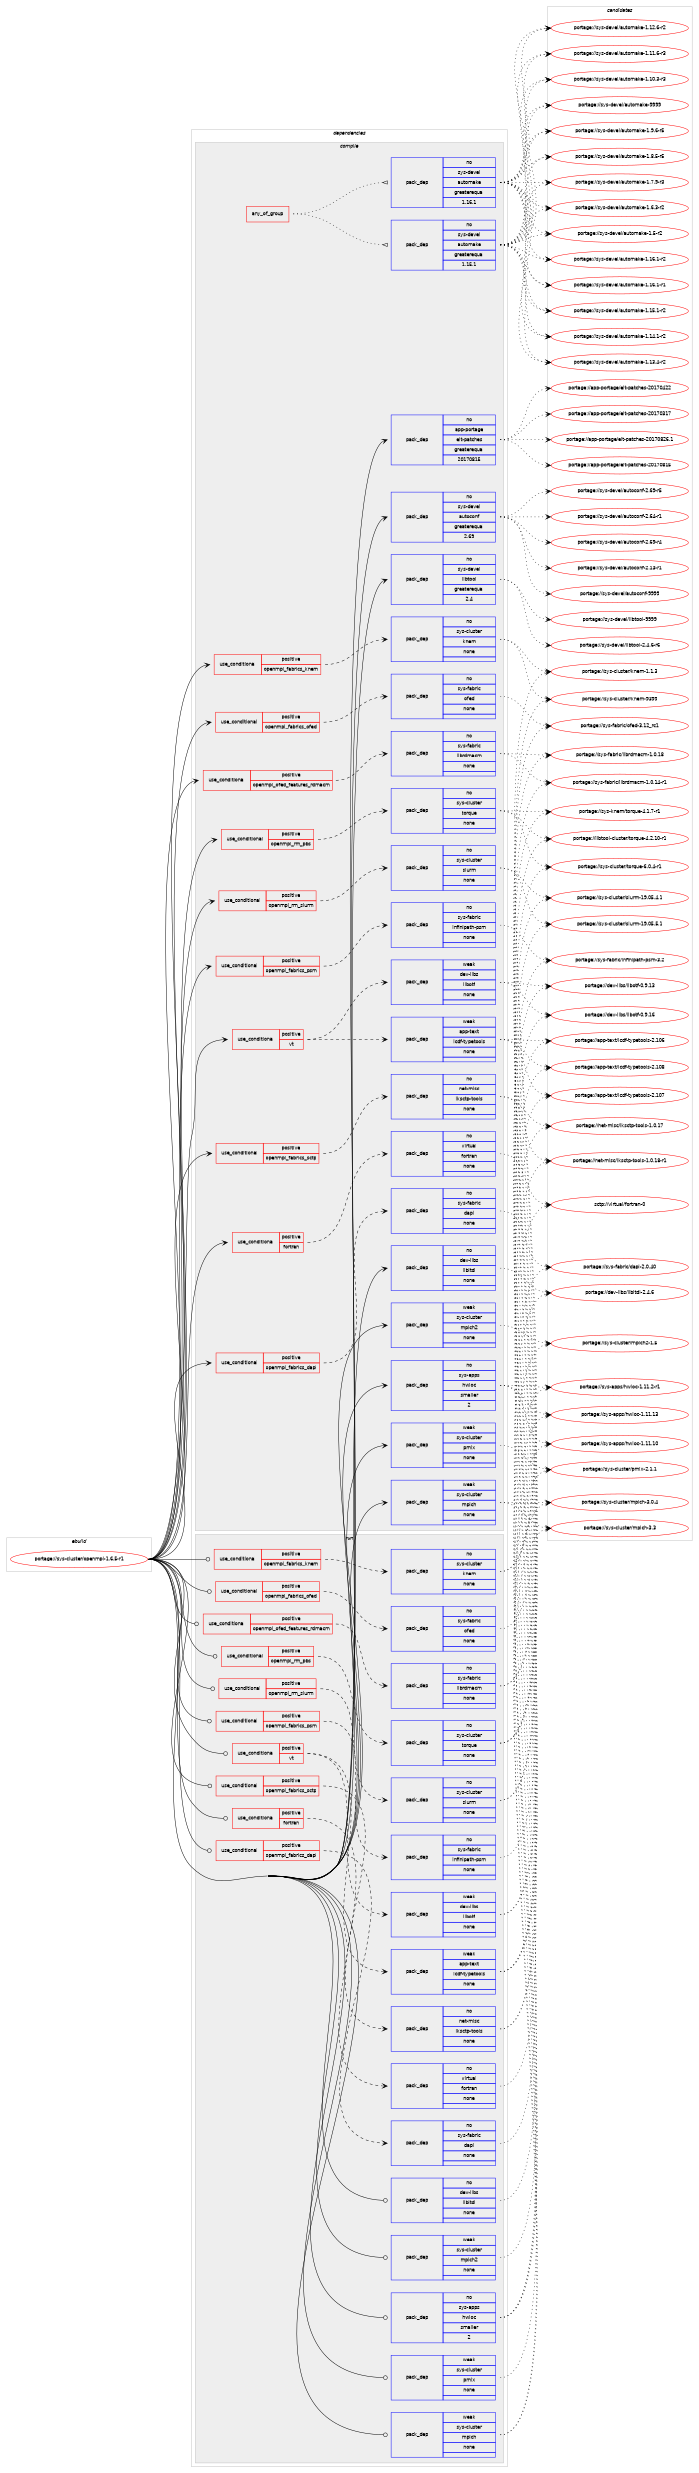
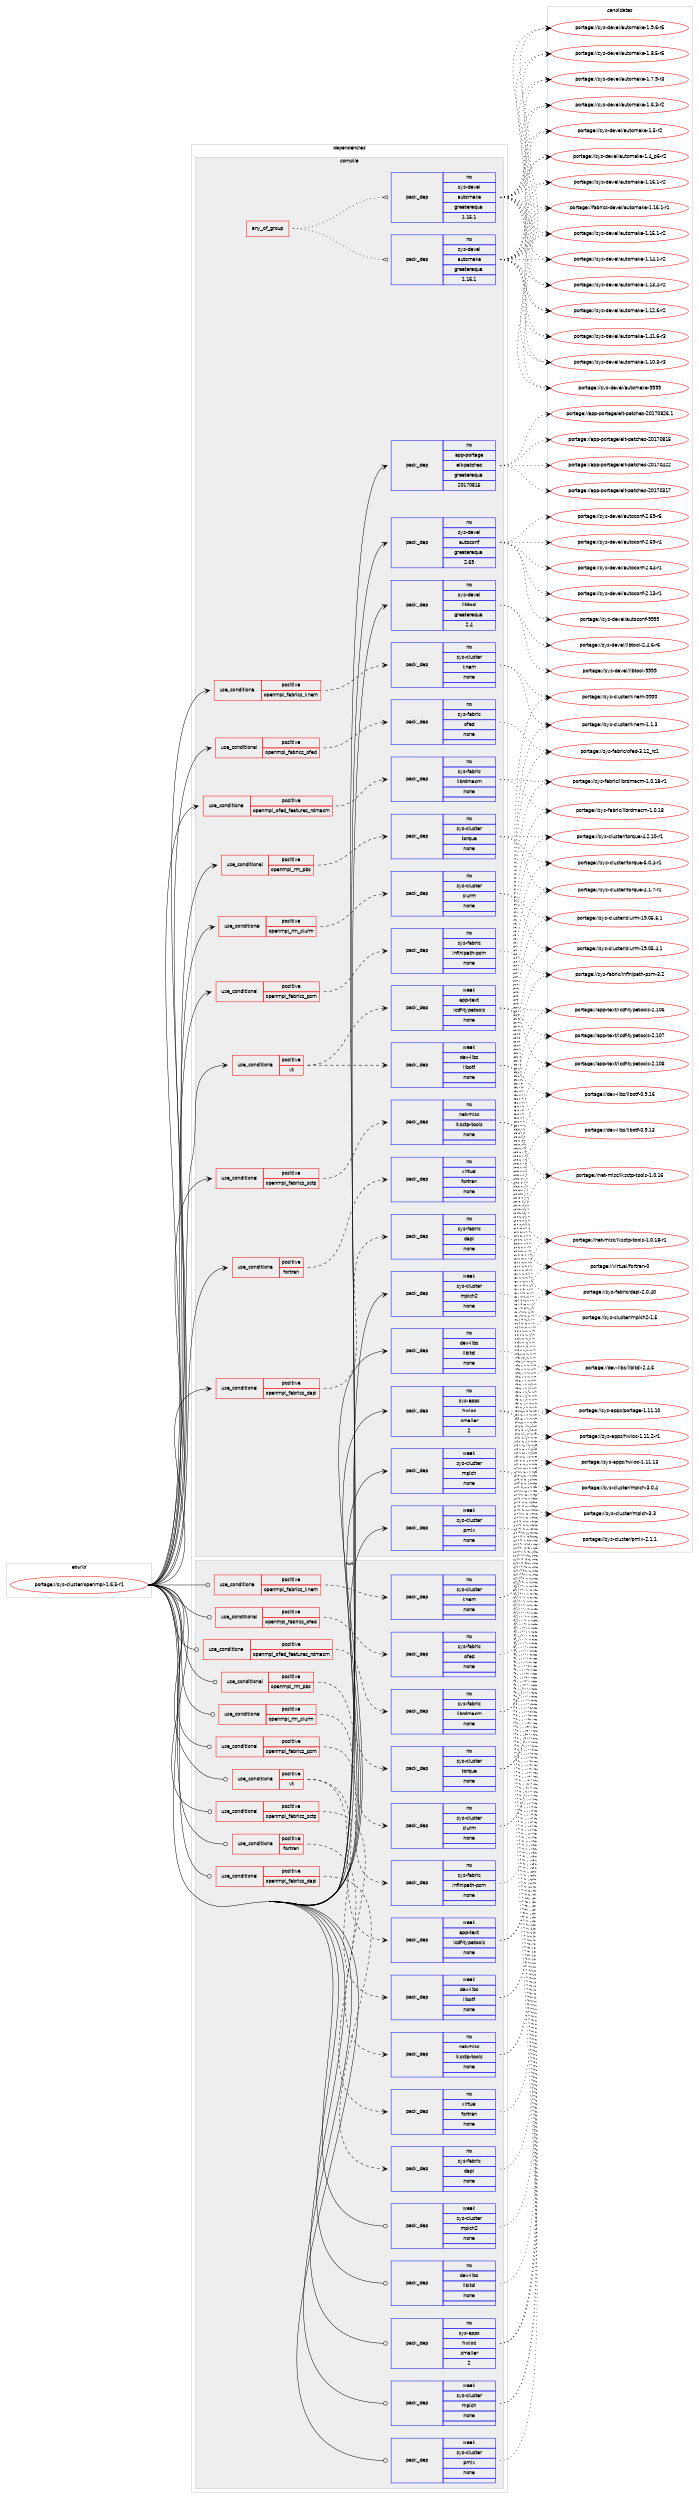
node "portage://sys-devel/automake-1.11.6-r3": label "portage://sys-devel/automake-1.11.6-r3" -> "portage://sys-devel/automake-1.41.6-r3"
node "portage://sys-devel/automake-1.4_p6-r2": added
node "portage://sys-devel/automake-1.16.1-r1": label "portage://sys-devel/automake-1.16.1-r1" -> "portage://fabrics-devel/automake-1.16.1-r1"
node "portage://sys-cluster/knem-9399": label "portage://sys-cluster/knem-9399" -> "portage://sys-cluster/knem-9999"
node "portage://sys-fabric/librdmacm-1.0.14-r1": label "portage://sys-fabric/librdmacm-1.0.14-r1" -> "portage://sys-fabric/librdmacm-1.0.18-r1"
node "portage://sys-knem/torque-4.1.7-r1": label "portage://sys-knem/torque-4.1.7-r1" -> "portage://sys-cluster/torque-4.1.7-r1"
node "portage://libtool-cluster/torque-4.2.10-r1": label "portage://libtool-cluster/torque-4.2.10-r1" -> "portage://sys-cluster/torque-4.2.10-r1"
node "portage://net-misc/lksctp-tools-1.0.17": label "portage://net-misc/lksctp-tools-1.0.17" -> "portage://net-misc/lksctp-tools-1.0.16"
node "sctp://virtual/fortran-0": label "sctp://virtual/fortran-0" -> "portage://virtual/fortran-0"
node "portage://sys-apps/hwloc-1.11.10": label "portage://sys-apps/hwloc-1.11.10" -> "portage://sys-apps/portage-1.11.10"
